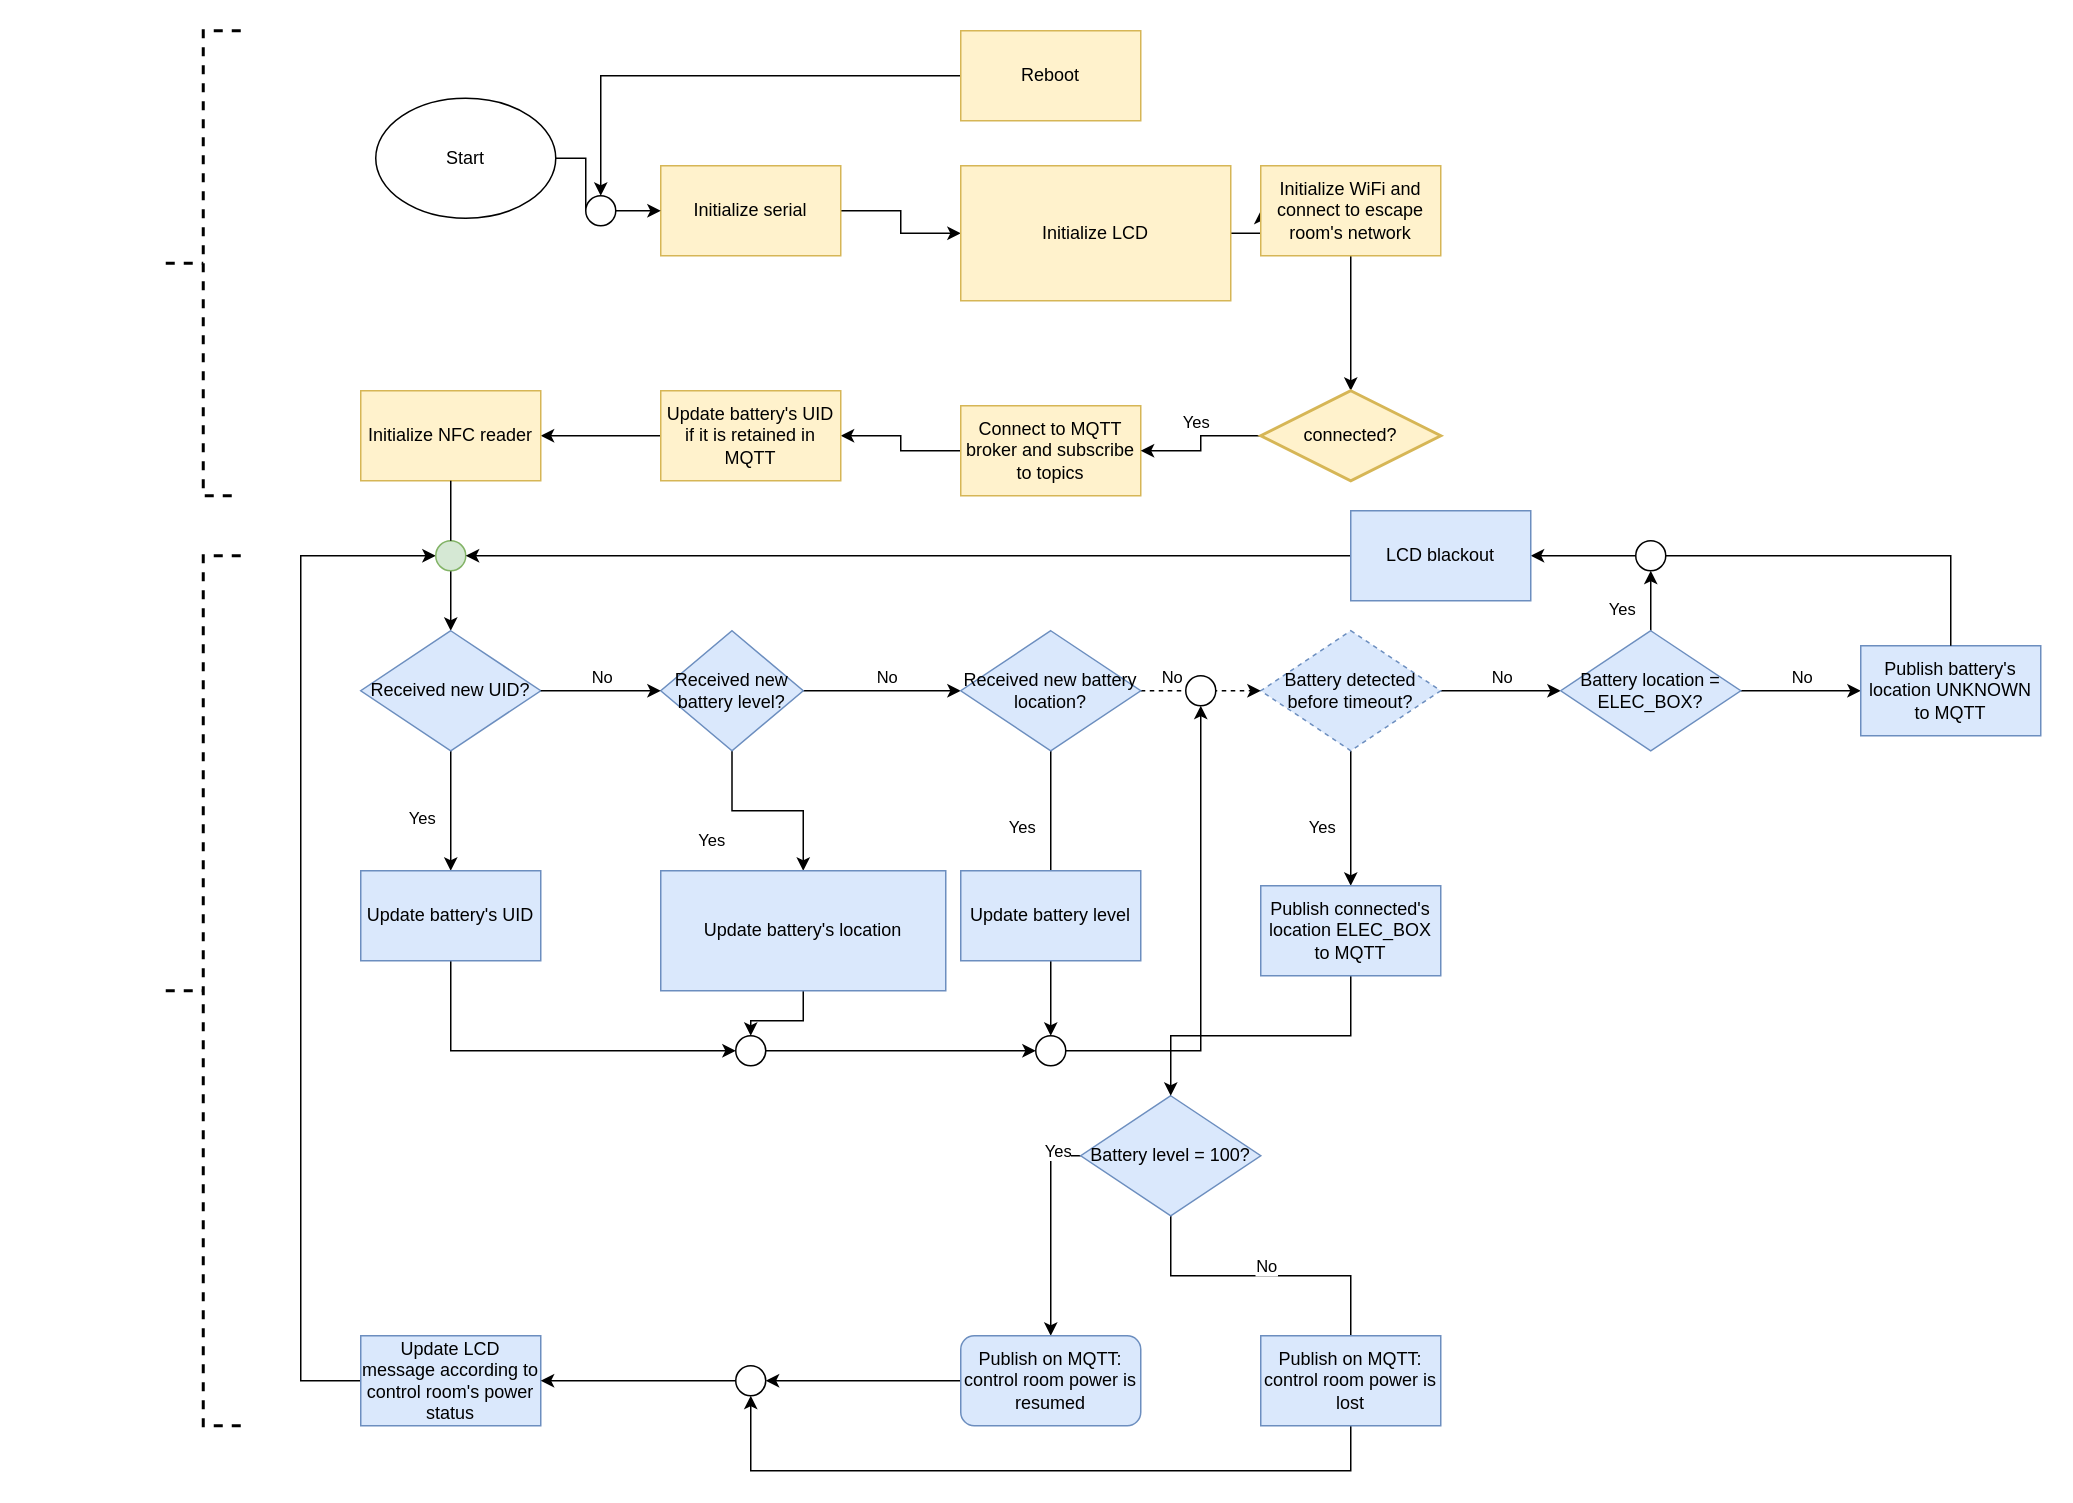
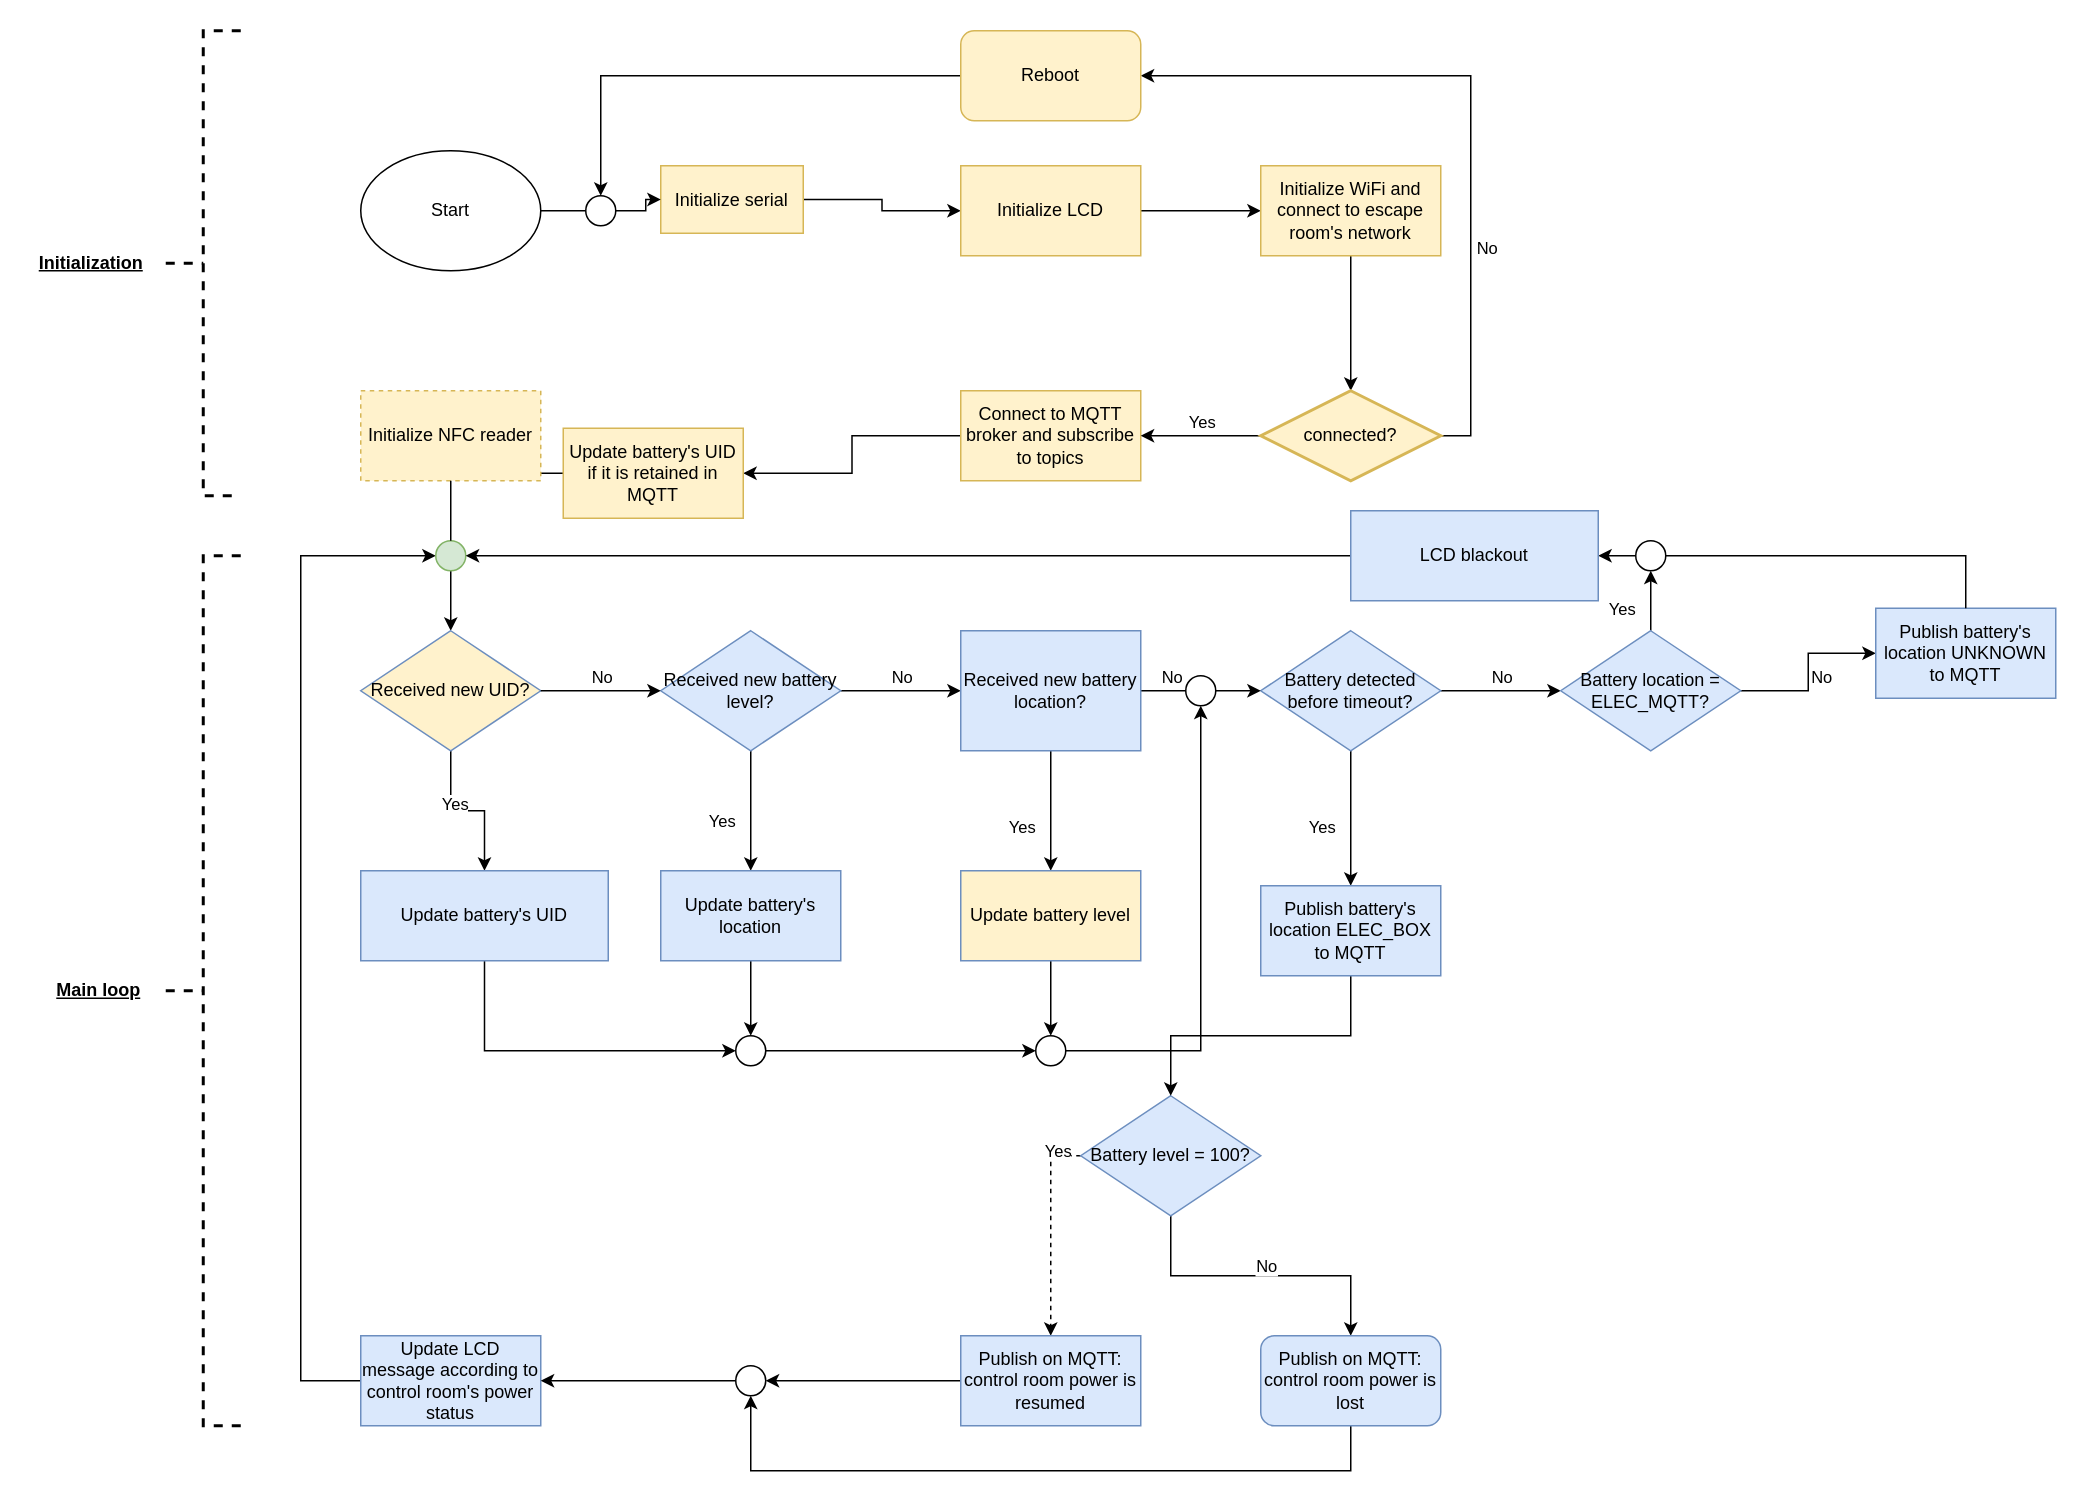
node "Reboot": shape rectangle -> rounded rectangle
edge "connected?" -> "Reboot": added, label "No"
node "Start": moved (466, 158) -> (451, 211)
node "Initialize serial": size 180x90 -> 143x68
node "Initialize LCD": size 270x135 -> 180x90
node "Initialization": added
node "Initialize NFC reader": style solid -> dashed
node "Update battery's UID if it is retained in MQTT": moved (751, 436) -> (653, 473)
node "Connect to MQTT broker and subscribe to topics": moved (1051, 451) -> (1051, 436)
node "LCD blackout": size 180x90 -> 248x90
node "Received new UID?": fillcolor #dae8fc -> #fff2cc
node "Received new battery level?": size 143x120 -> 180x120
node "Received new battery location?": shape diamond -> rectangle
edge "Received new battery location?" -> "Battery detected before timeout?": style dashed -> solid
node "Battery detected before timeout?": style dashed -> solid
node "Battery location = ELEC_BOX?": label "Battery location = ELEC_BOX?" -> "Battery location = ELEC_MQTT?"
node "Publish battery's location UNKNOWN to MQTT": moved (1951, 691) -> (1966, 653)
edge "Received new battery location?" -- "Update battery level": arrowhead none -> classic
node "Update battery's UID": size 180x90 -> 248x90
node "Update battery level": fillcolor #dae8fc -> #fff2cc
node "Update battery's location": size 285x120 -> 180x90
node "Publish connected's location ELEC_BOX to MQTT": label "Publish connected's location ELEC_BOX to MQTT" -> "Publish battery's location ELEC_BOX to MQTT"
node "Main loop": added
edge "Battery level = 100?" -> "Publish on MQTT: control room power is resumed": style solid -> dashed
edge "Battery level = 100?" -- "Publish on MQTT: control room power is lost": arrowhead none -> classic
node "Publish on MQTT: control room power is resumed": shape rounded rectangle -> rectangle
node "Publish on MQTT: control room power is lost": shape rectangle -> rounded rectangle
